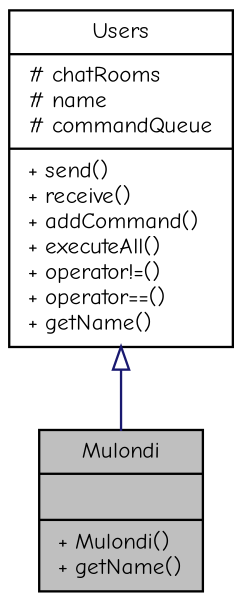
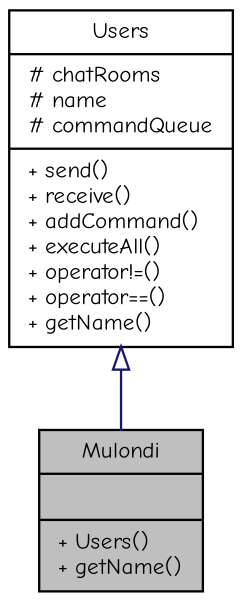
node "Mulondi": text "+ Mulondi()" -> "+ Users()"
